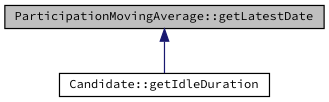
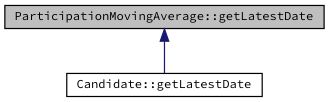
node "Candidate::getIdleDuration": label "Candidate::getIdleDuration" -> "Candidate::getLatestDate"
